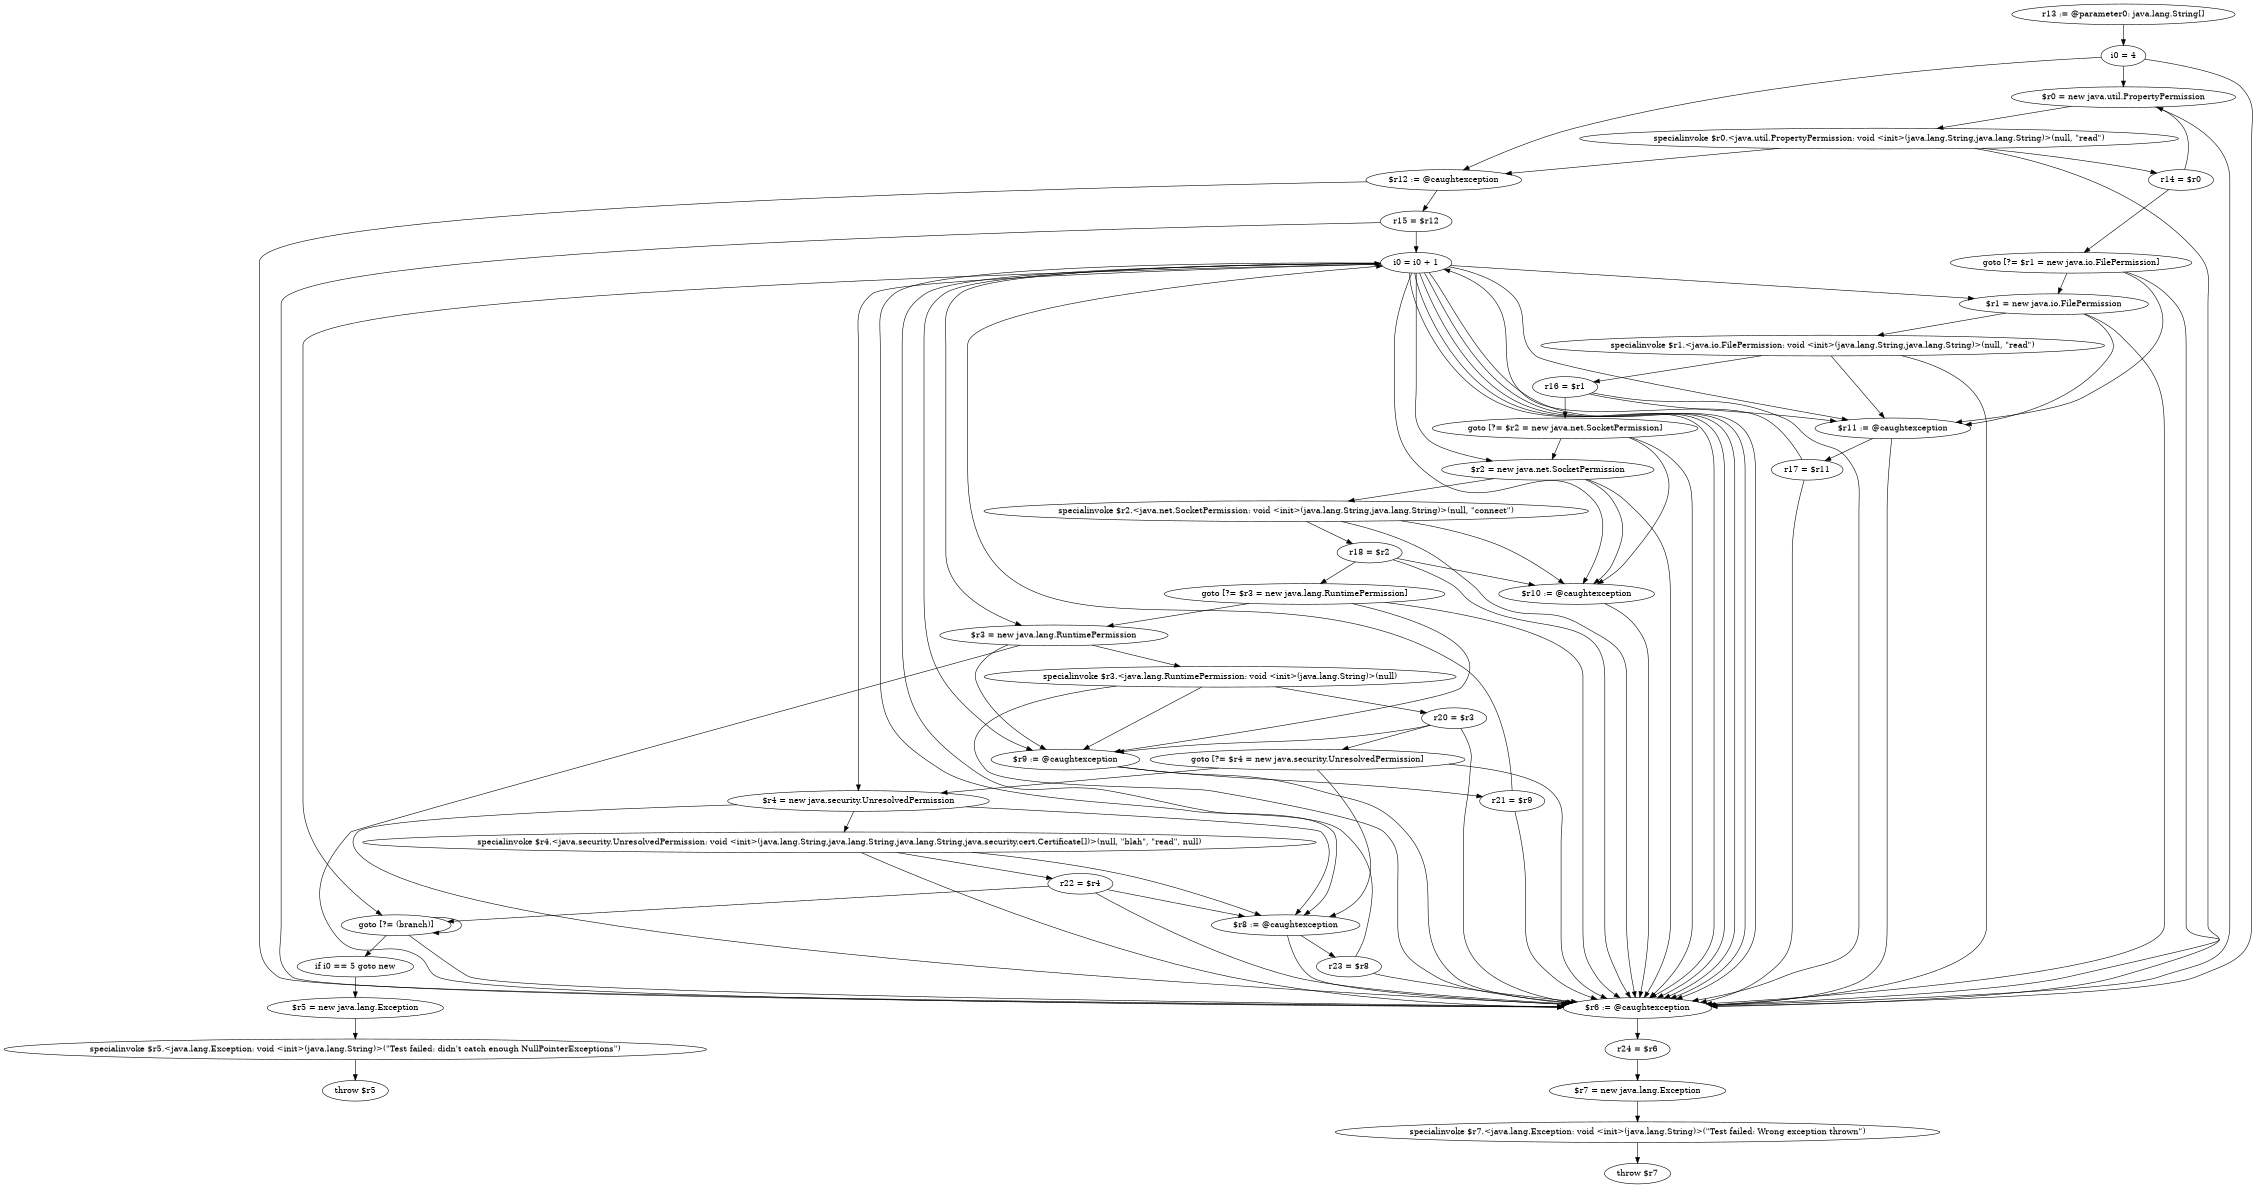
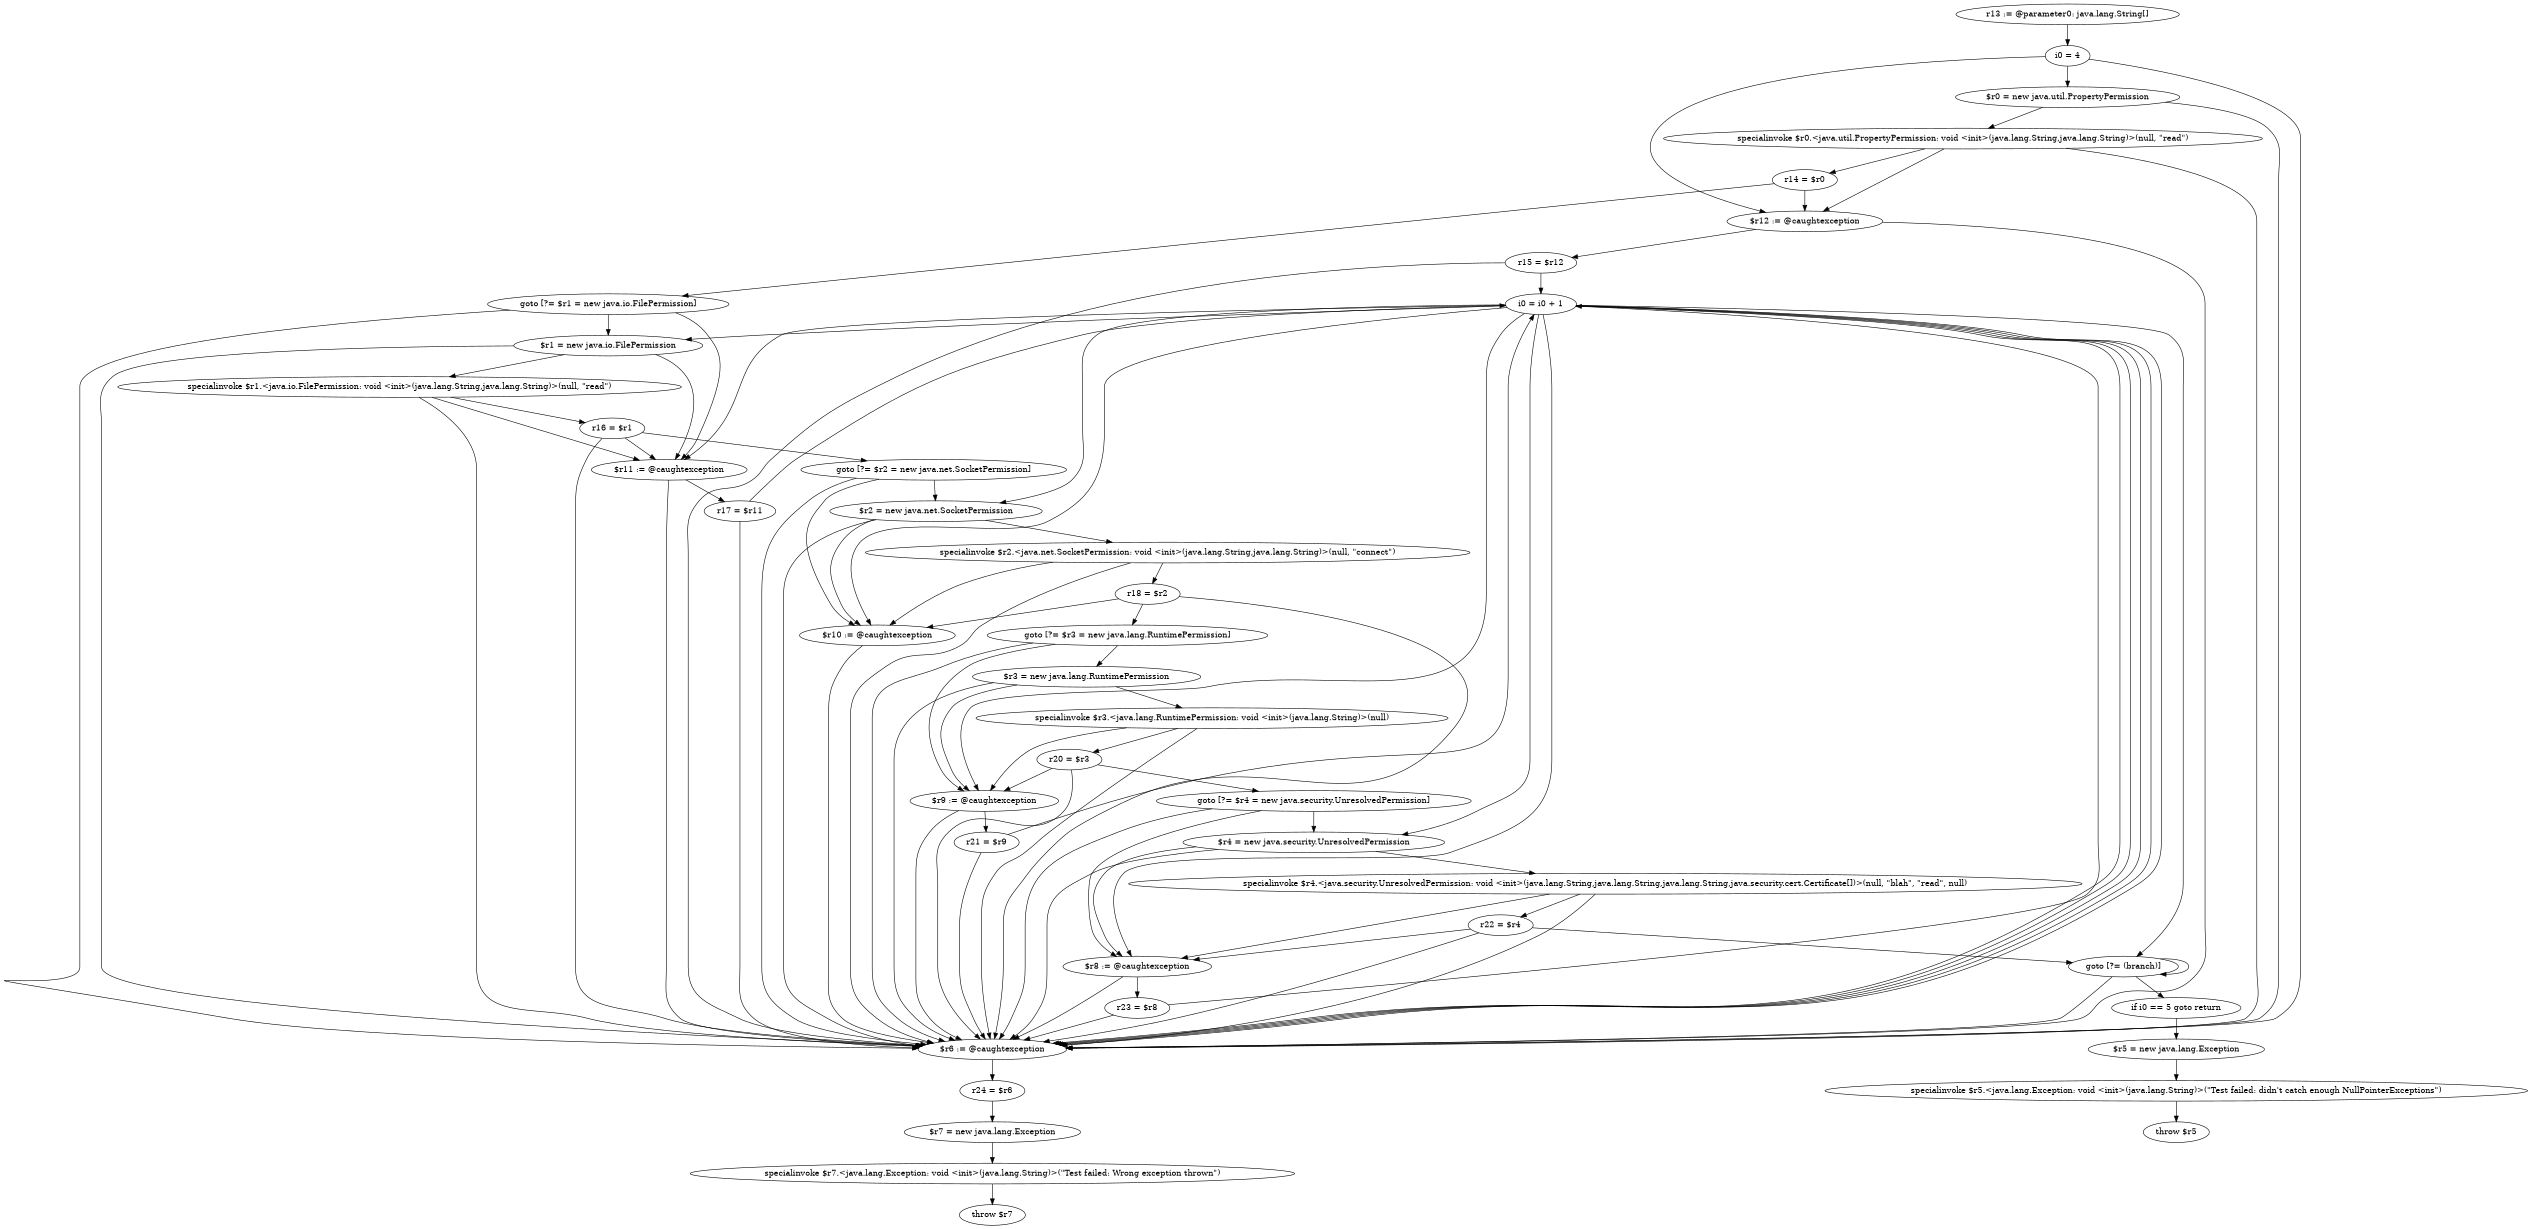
edge "r14 = $r0" -> "$r0 = new java.util.PropertyPermission": now "r14 = $r0" -> "$r12 := @caughtexception"
edge "i0 = i0 + 1" -> "$r3 = new java.lang.RuntimePermission": removed
node "if i0 == 5 goto new": label "if i0 == 5 goto new" -> "if i0 == 5 goto return"
